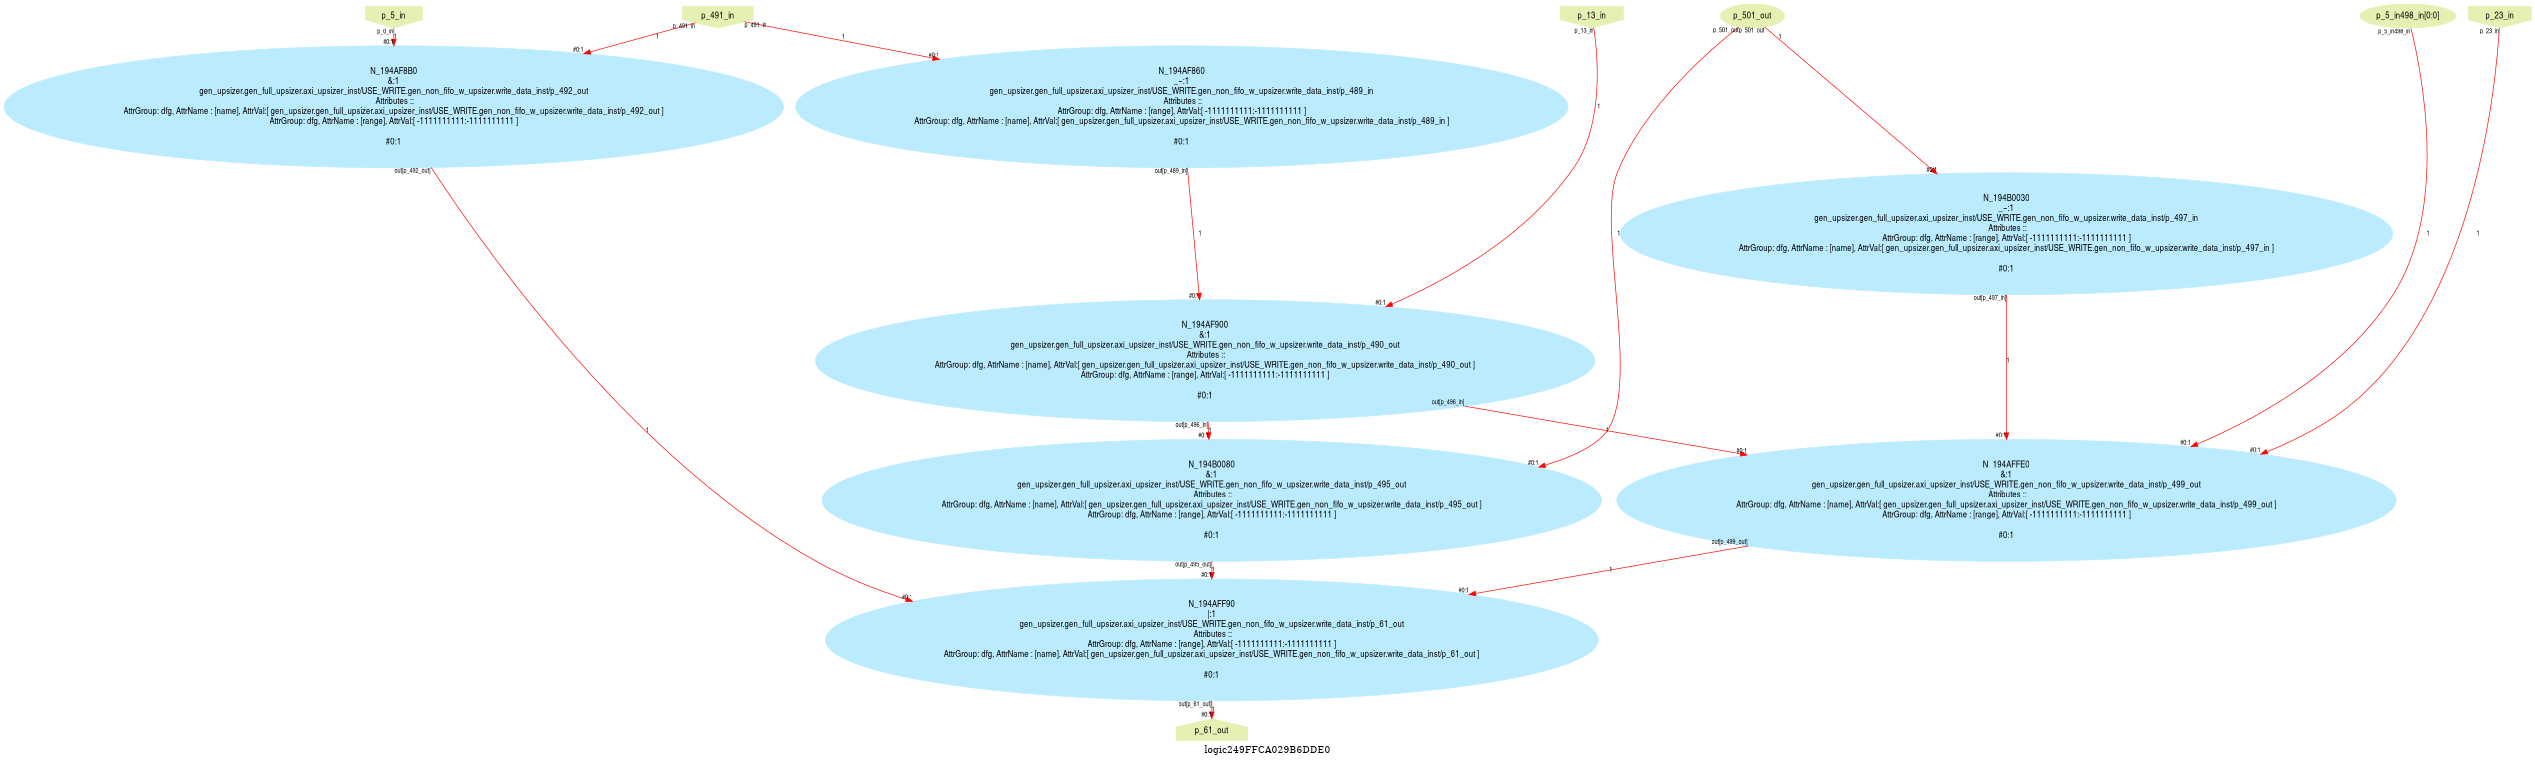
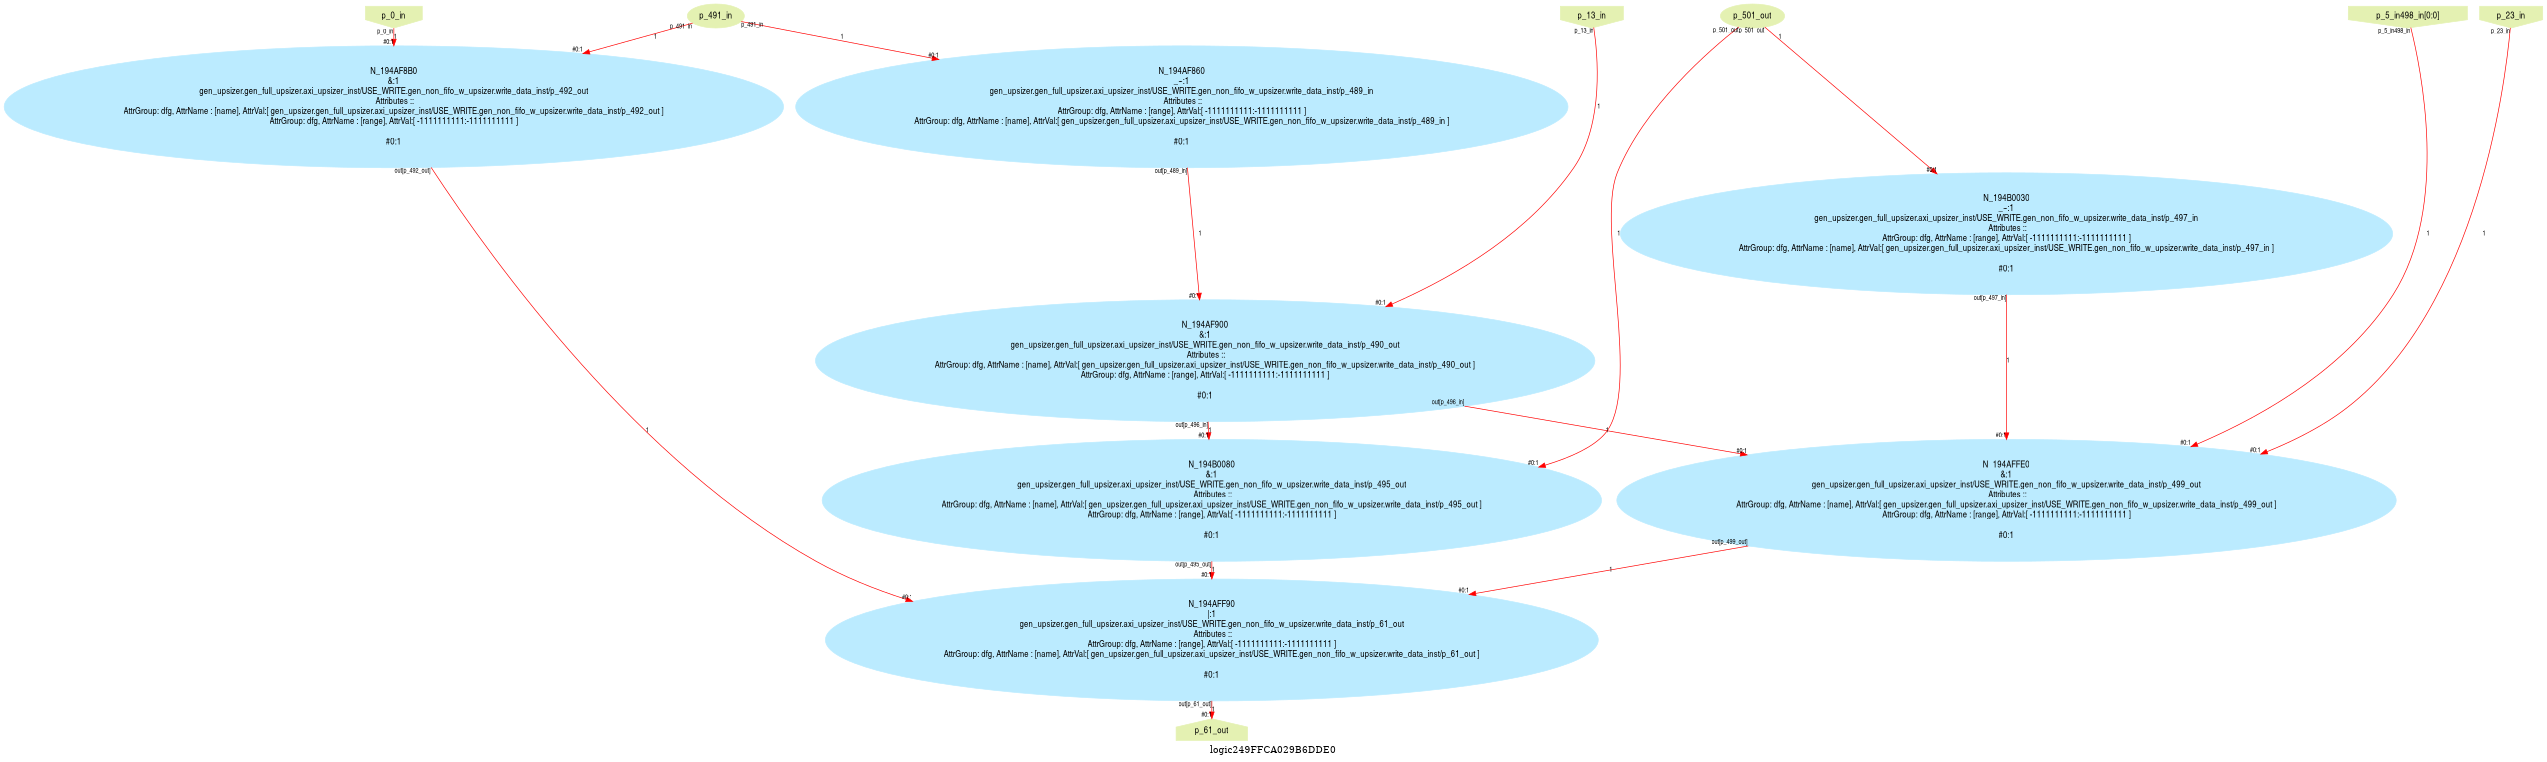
node "p_5_in": label "p_5_in" -> "p_0_in"
node "p_491_in": shape invhouse -> ellipse
node "p_5_in498_in[0:0]": shape ellipse -> invhouse
